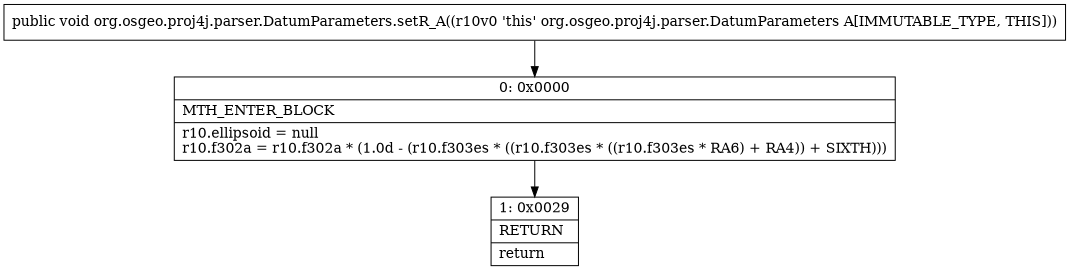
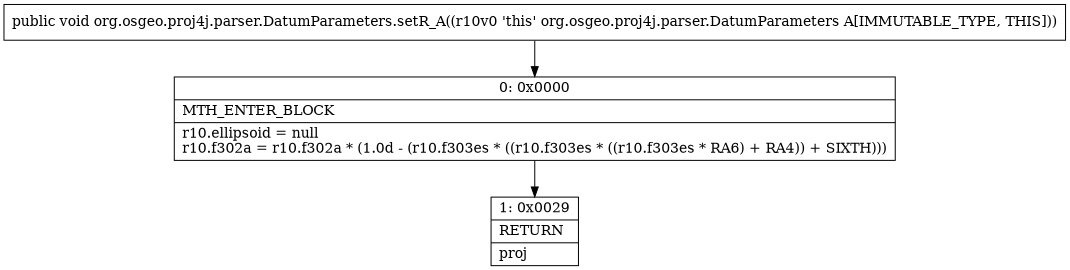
node "1: 0x0029": text "return" -> "proj"
